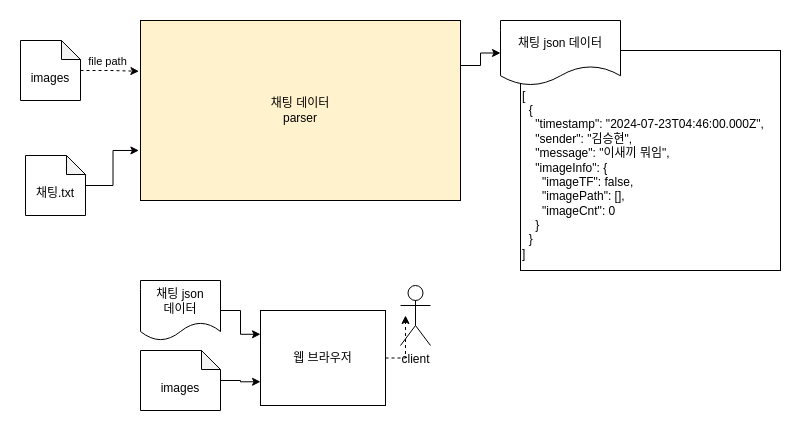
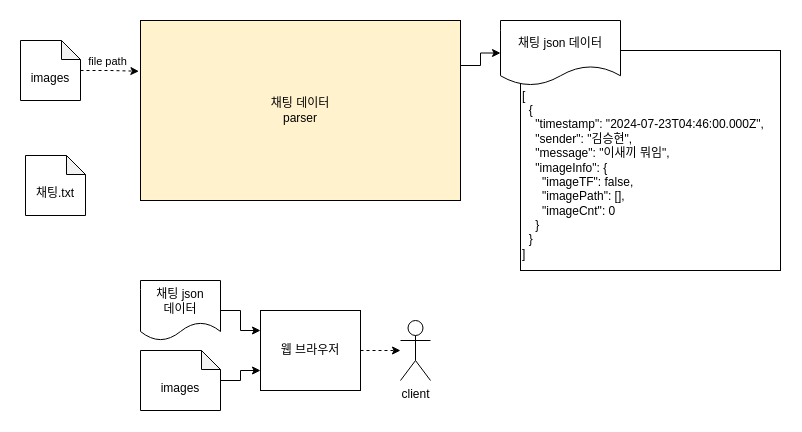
edge "채팅.txt" -> "채팅 데이터 parser": removed
node "client": moved (416, 316) -> (416, 351)
node "웹 브라우저": size 125x95 -> 100x80
